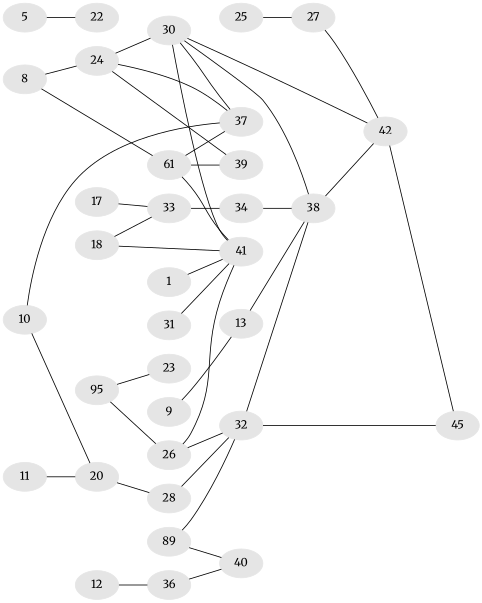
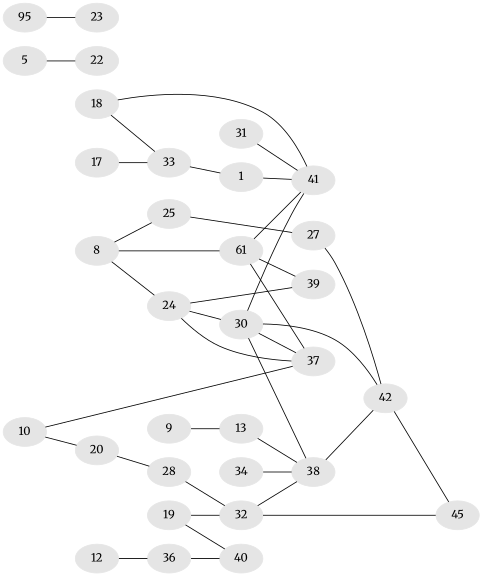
edge "33" -- "34": now "33" -- "1"
edge "25" -- "8": added
node "26": removed
node "11": removed
node "89": label "89" -> "19"
